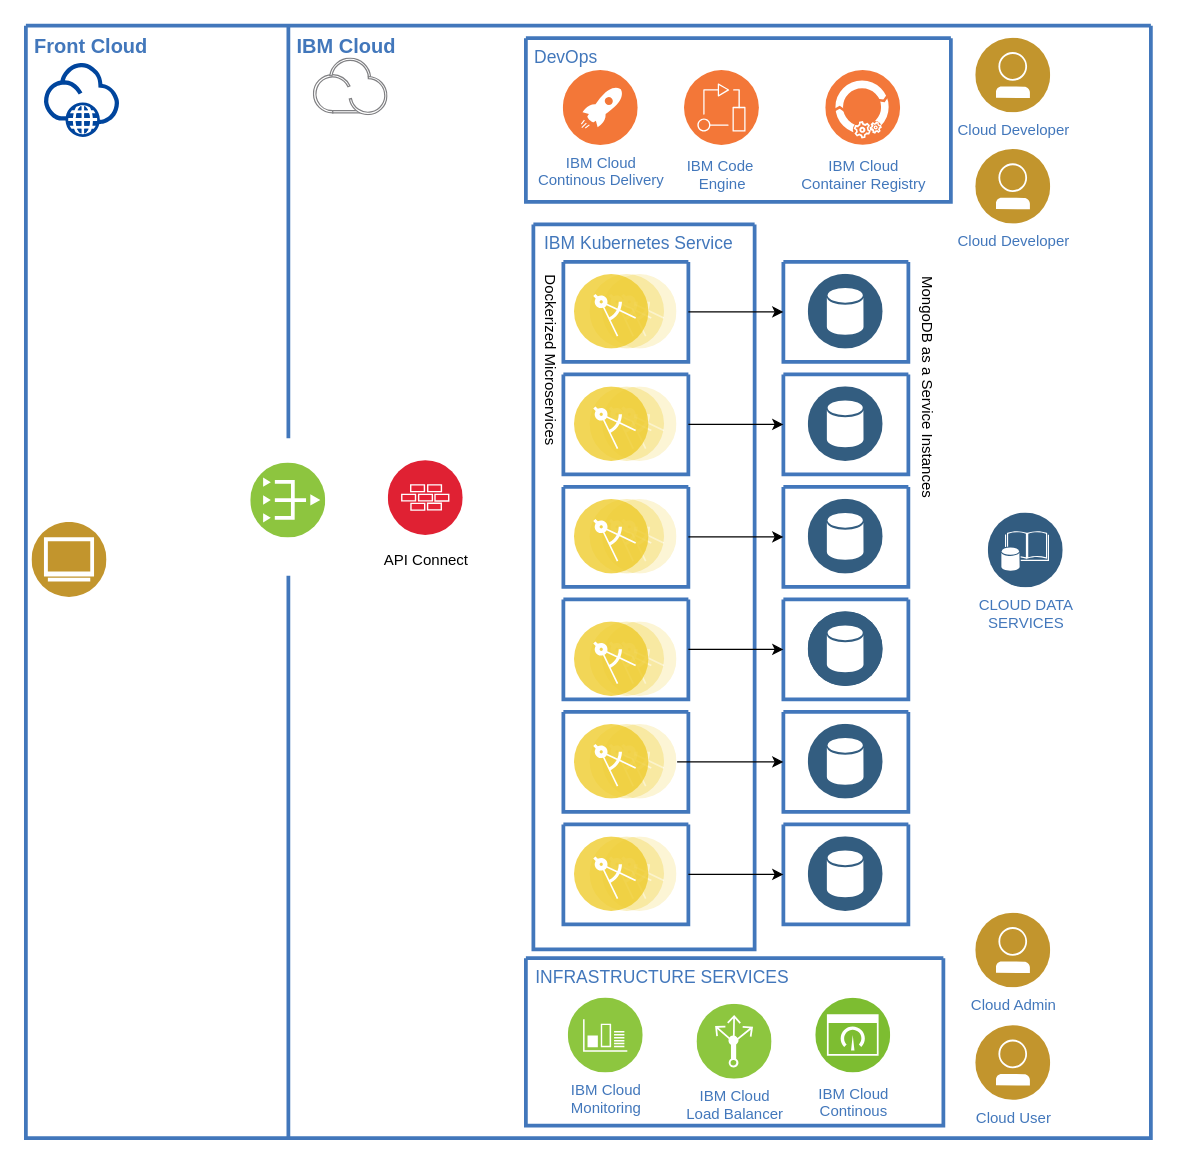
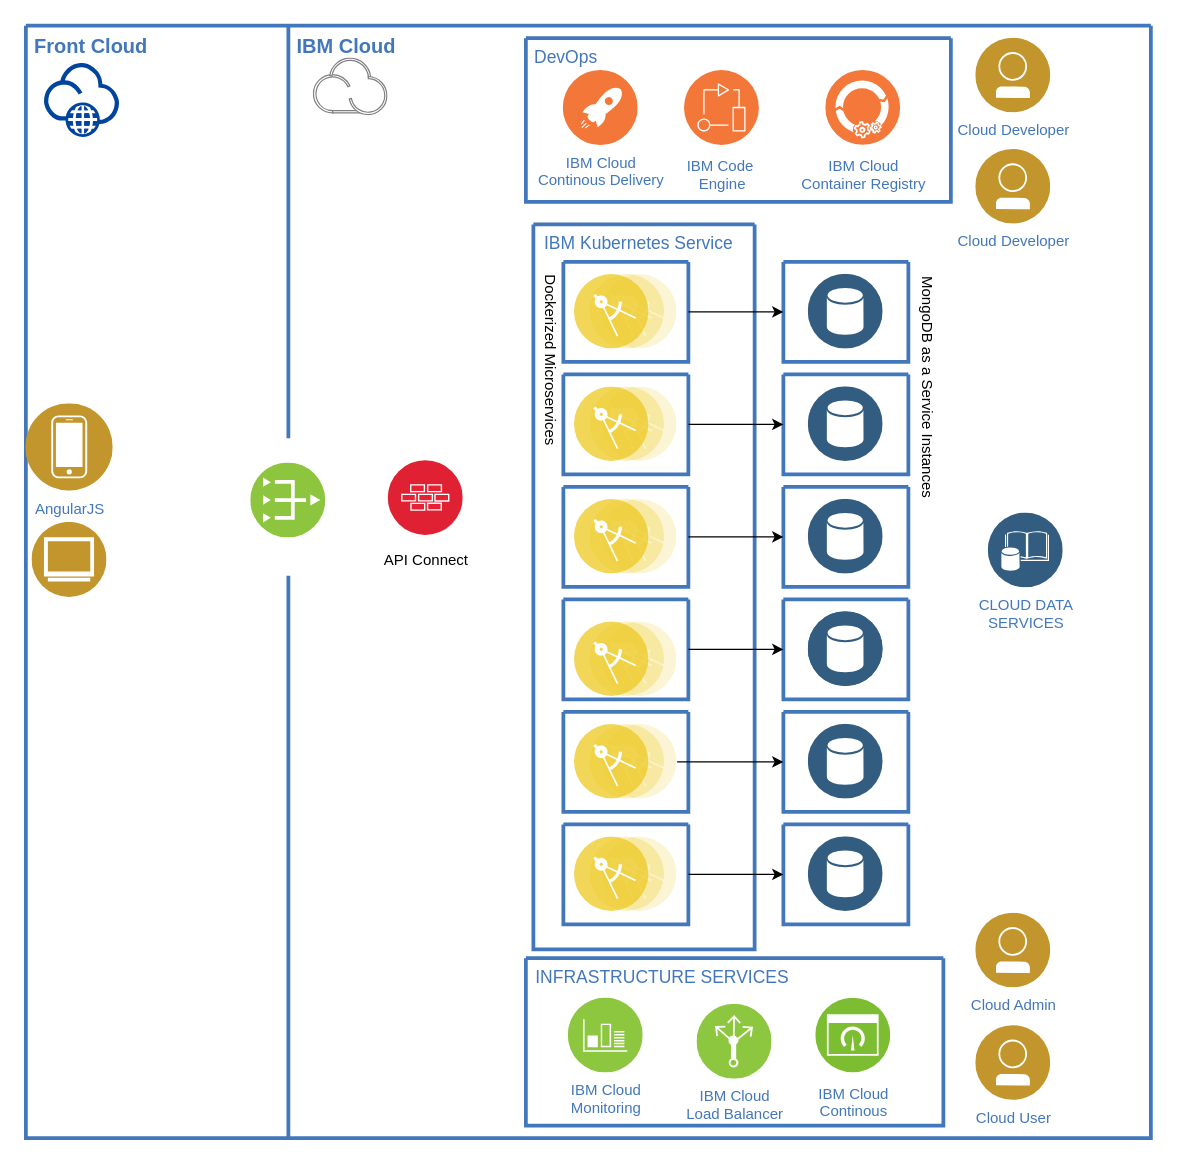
node "AngularJS": added
